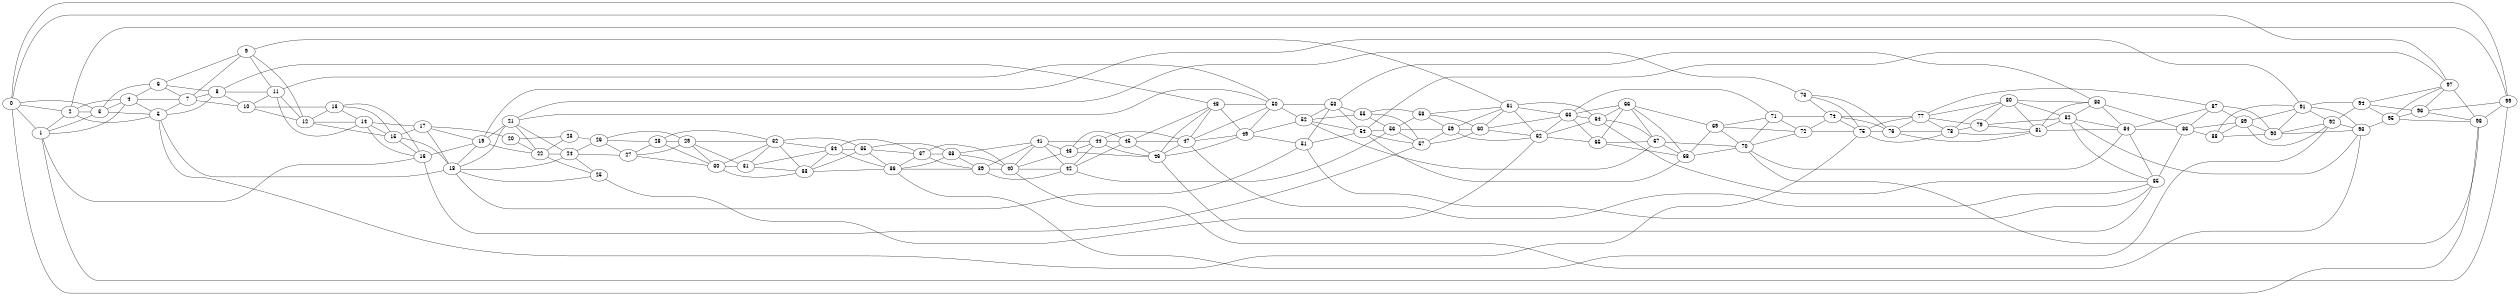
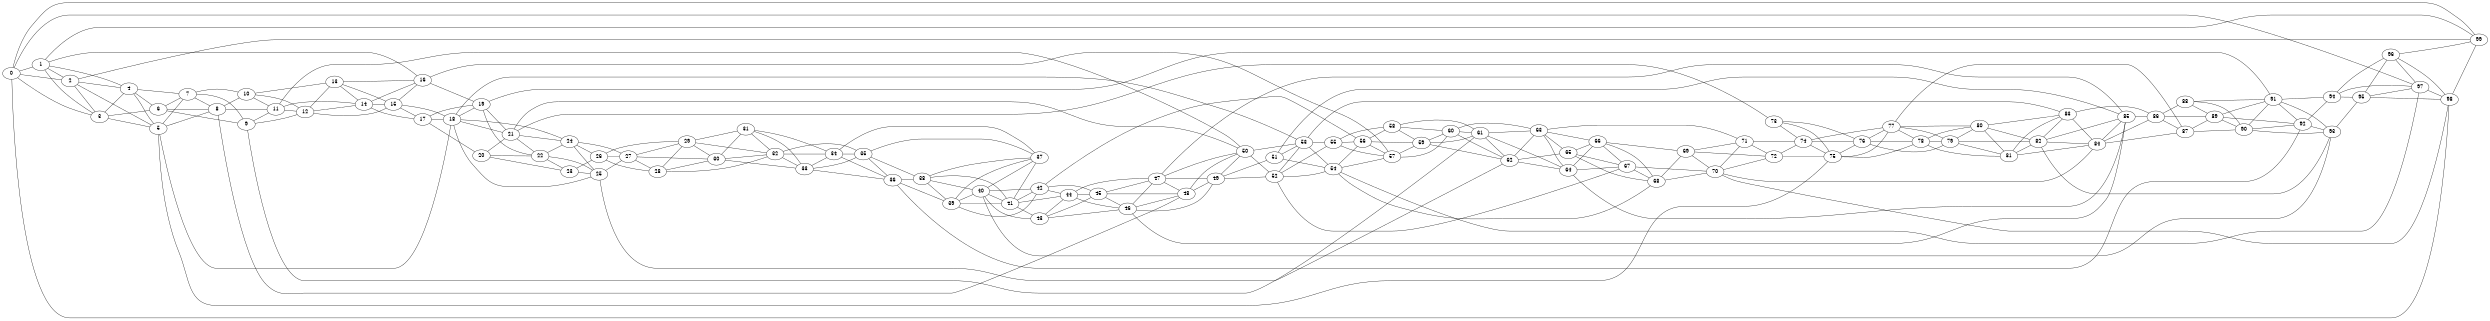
edge "81" -- "76": now "79" -- "76"
edge "21" -- "20": added
edge "37" -- "36": now "37" -- "41"
edge "27" -- "25": added
edge "23" -- "25": added
edge "51" -- "18": now "53" -- "18"
